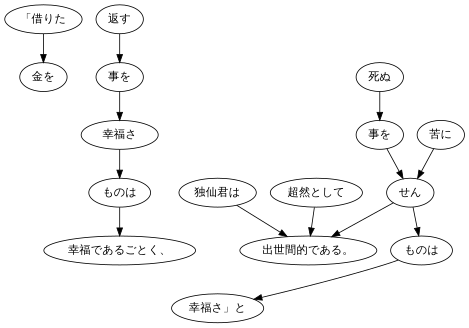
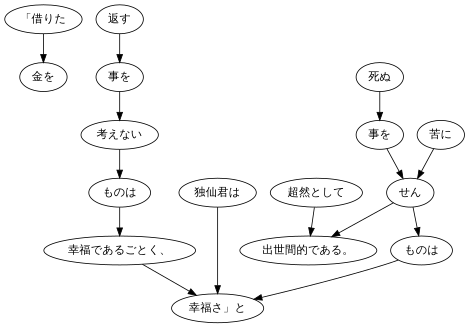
node "幸福さ": label "幸福さ" -> "考えない"
edge "独仙君は" -> "出世間的である。": now "独仙君は" -> "幸福さ」と"
edge "幸福であるごとく、" -> "幸福さ」と": added
